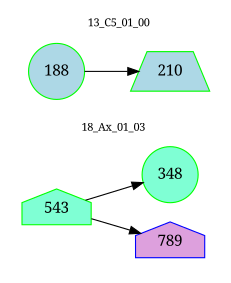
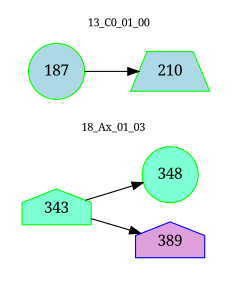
cluster "13_C5_01_00": label "13_C5_01_00" -> "13_C0_01_00"
node "188": label "188" -> "187"
node "543": label "543" -> "343"
node "789": label "789" -> "389"
